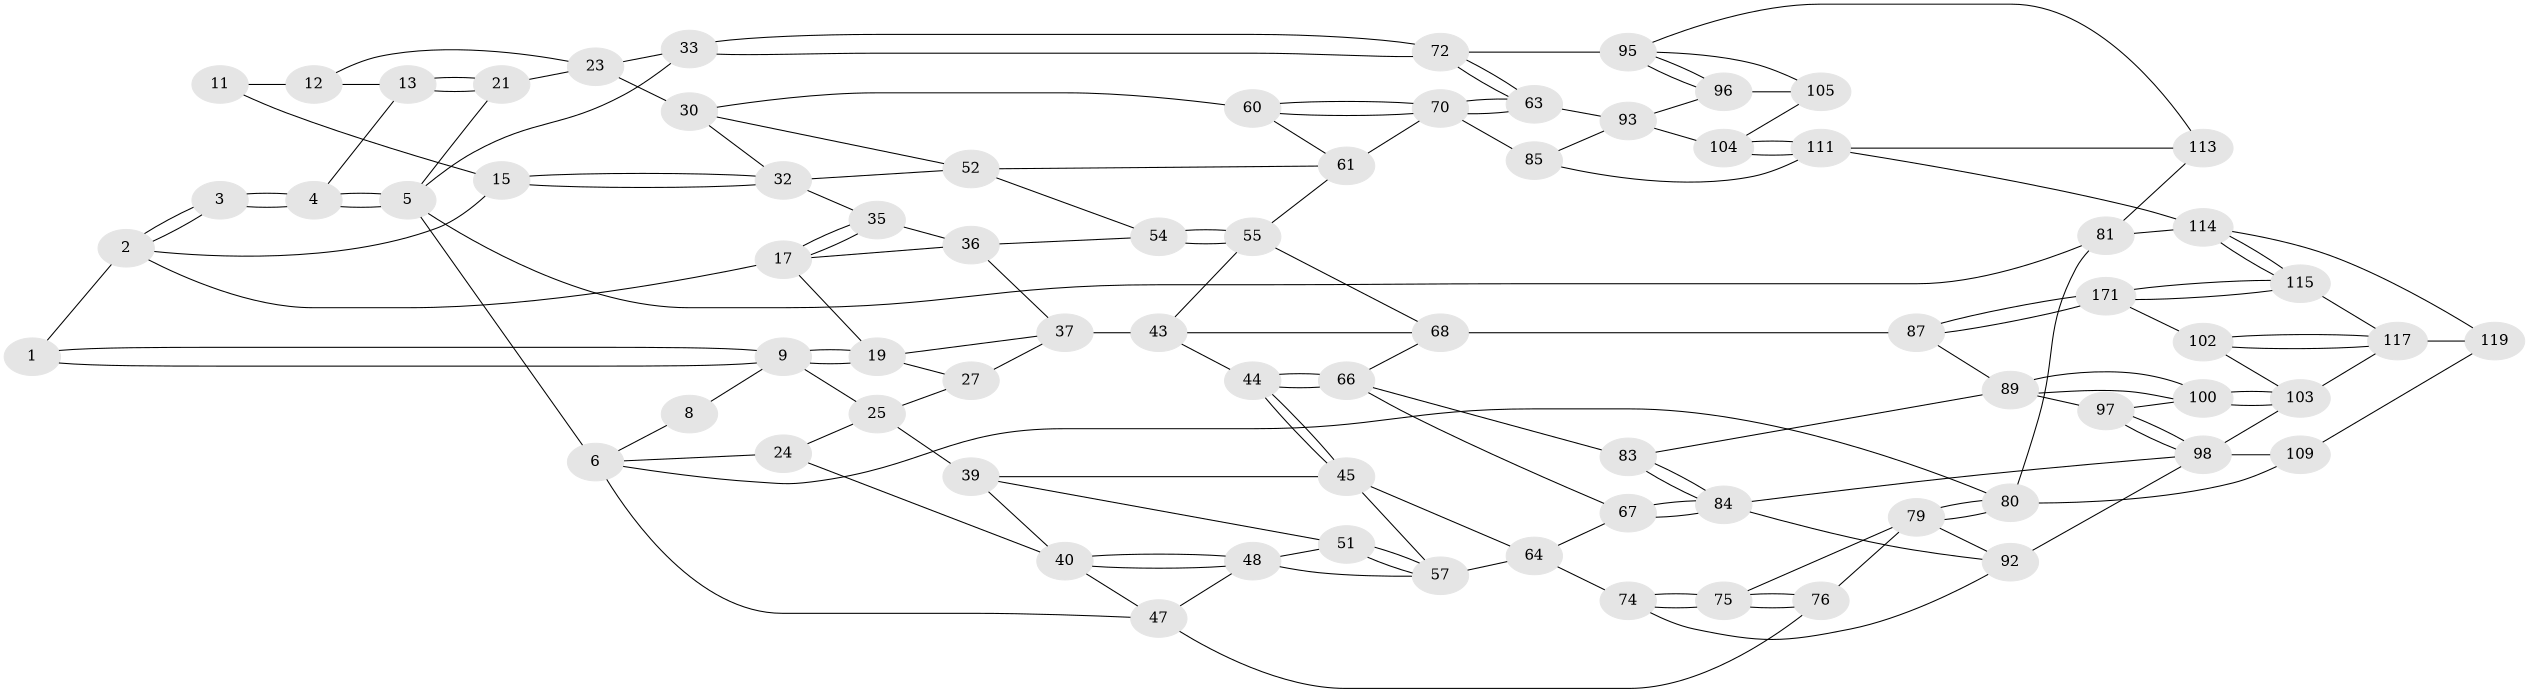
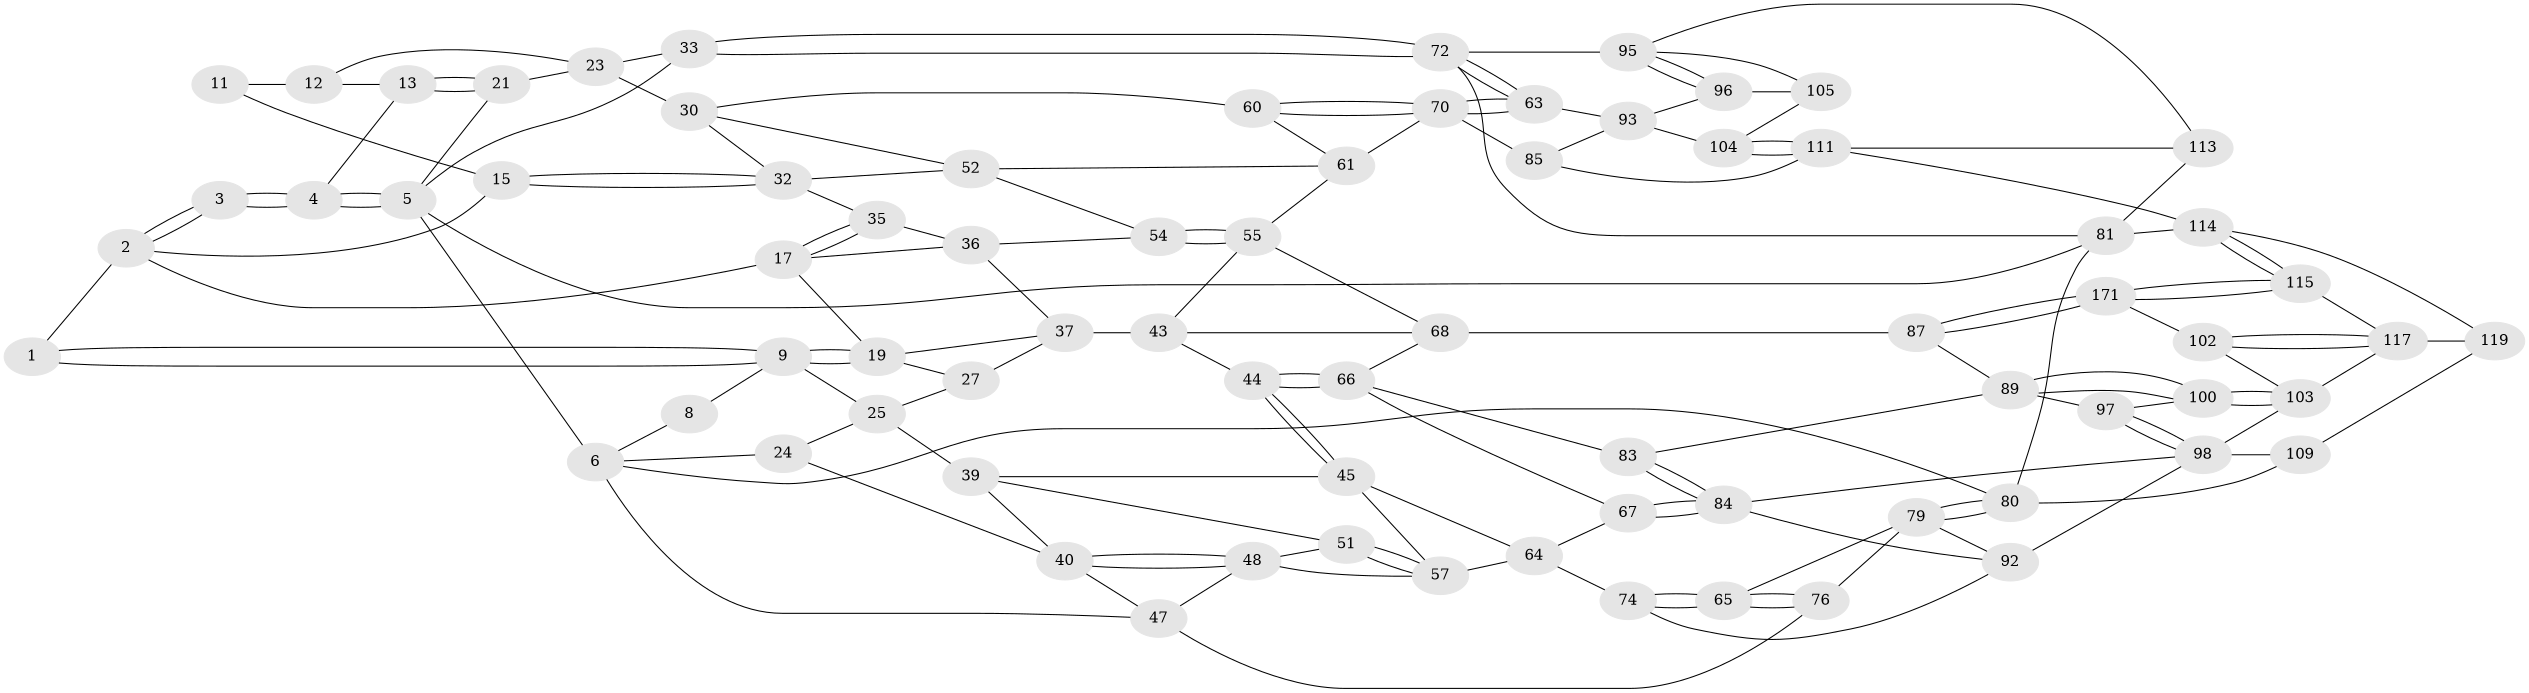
edge "72" -- "81": added
node "75": label "75" -> "65"
